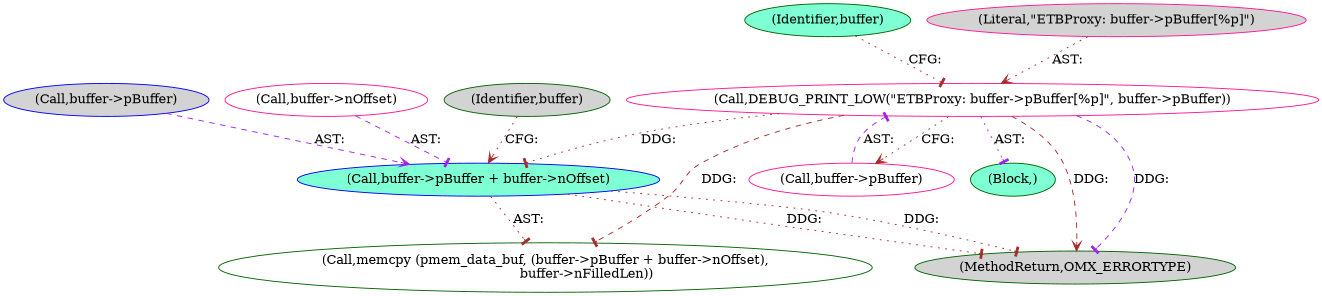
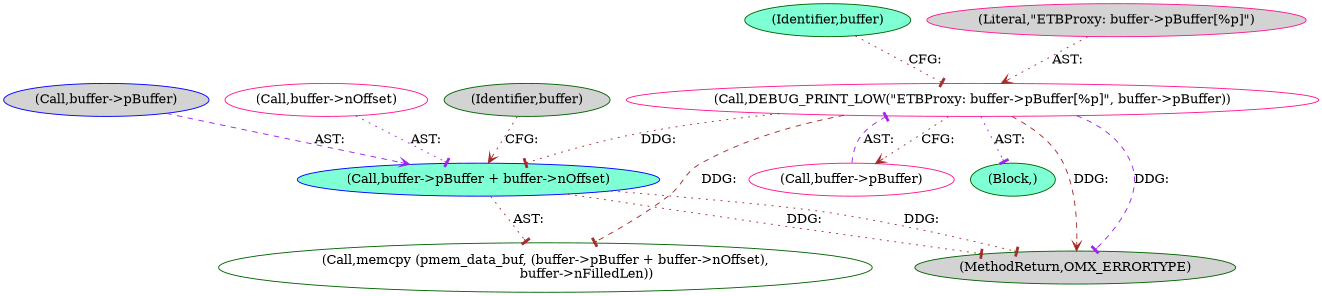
edge "(Call,buffer->nOffset)" -> "(Call,buffer->pBuffer + buffer->nOffset)": style dashed -> dotted
